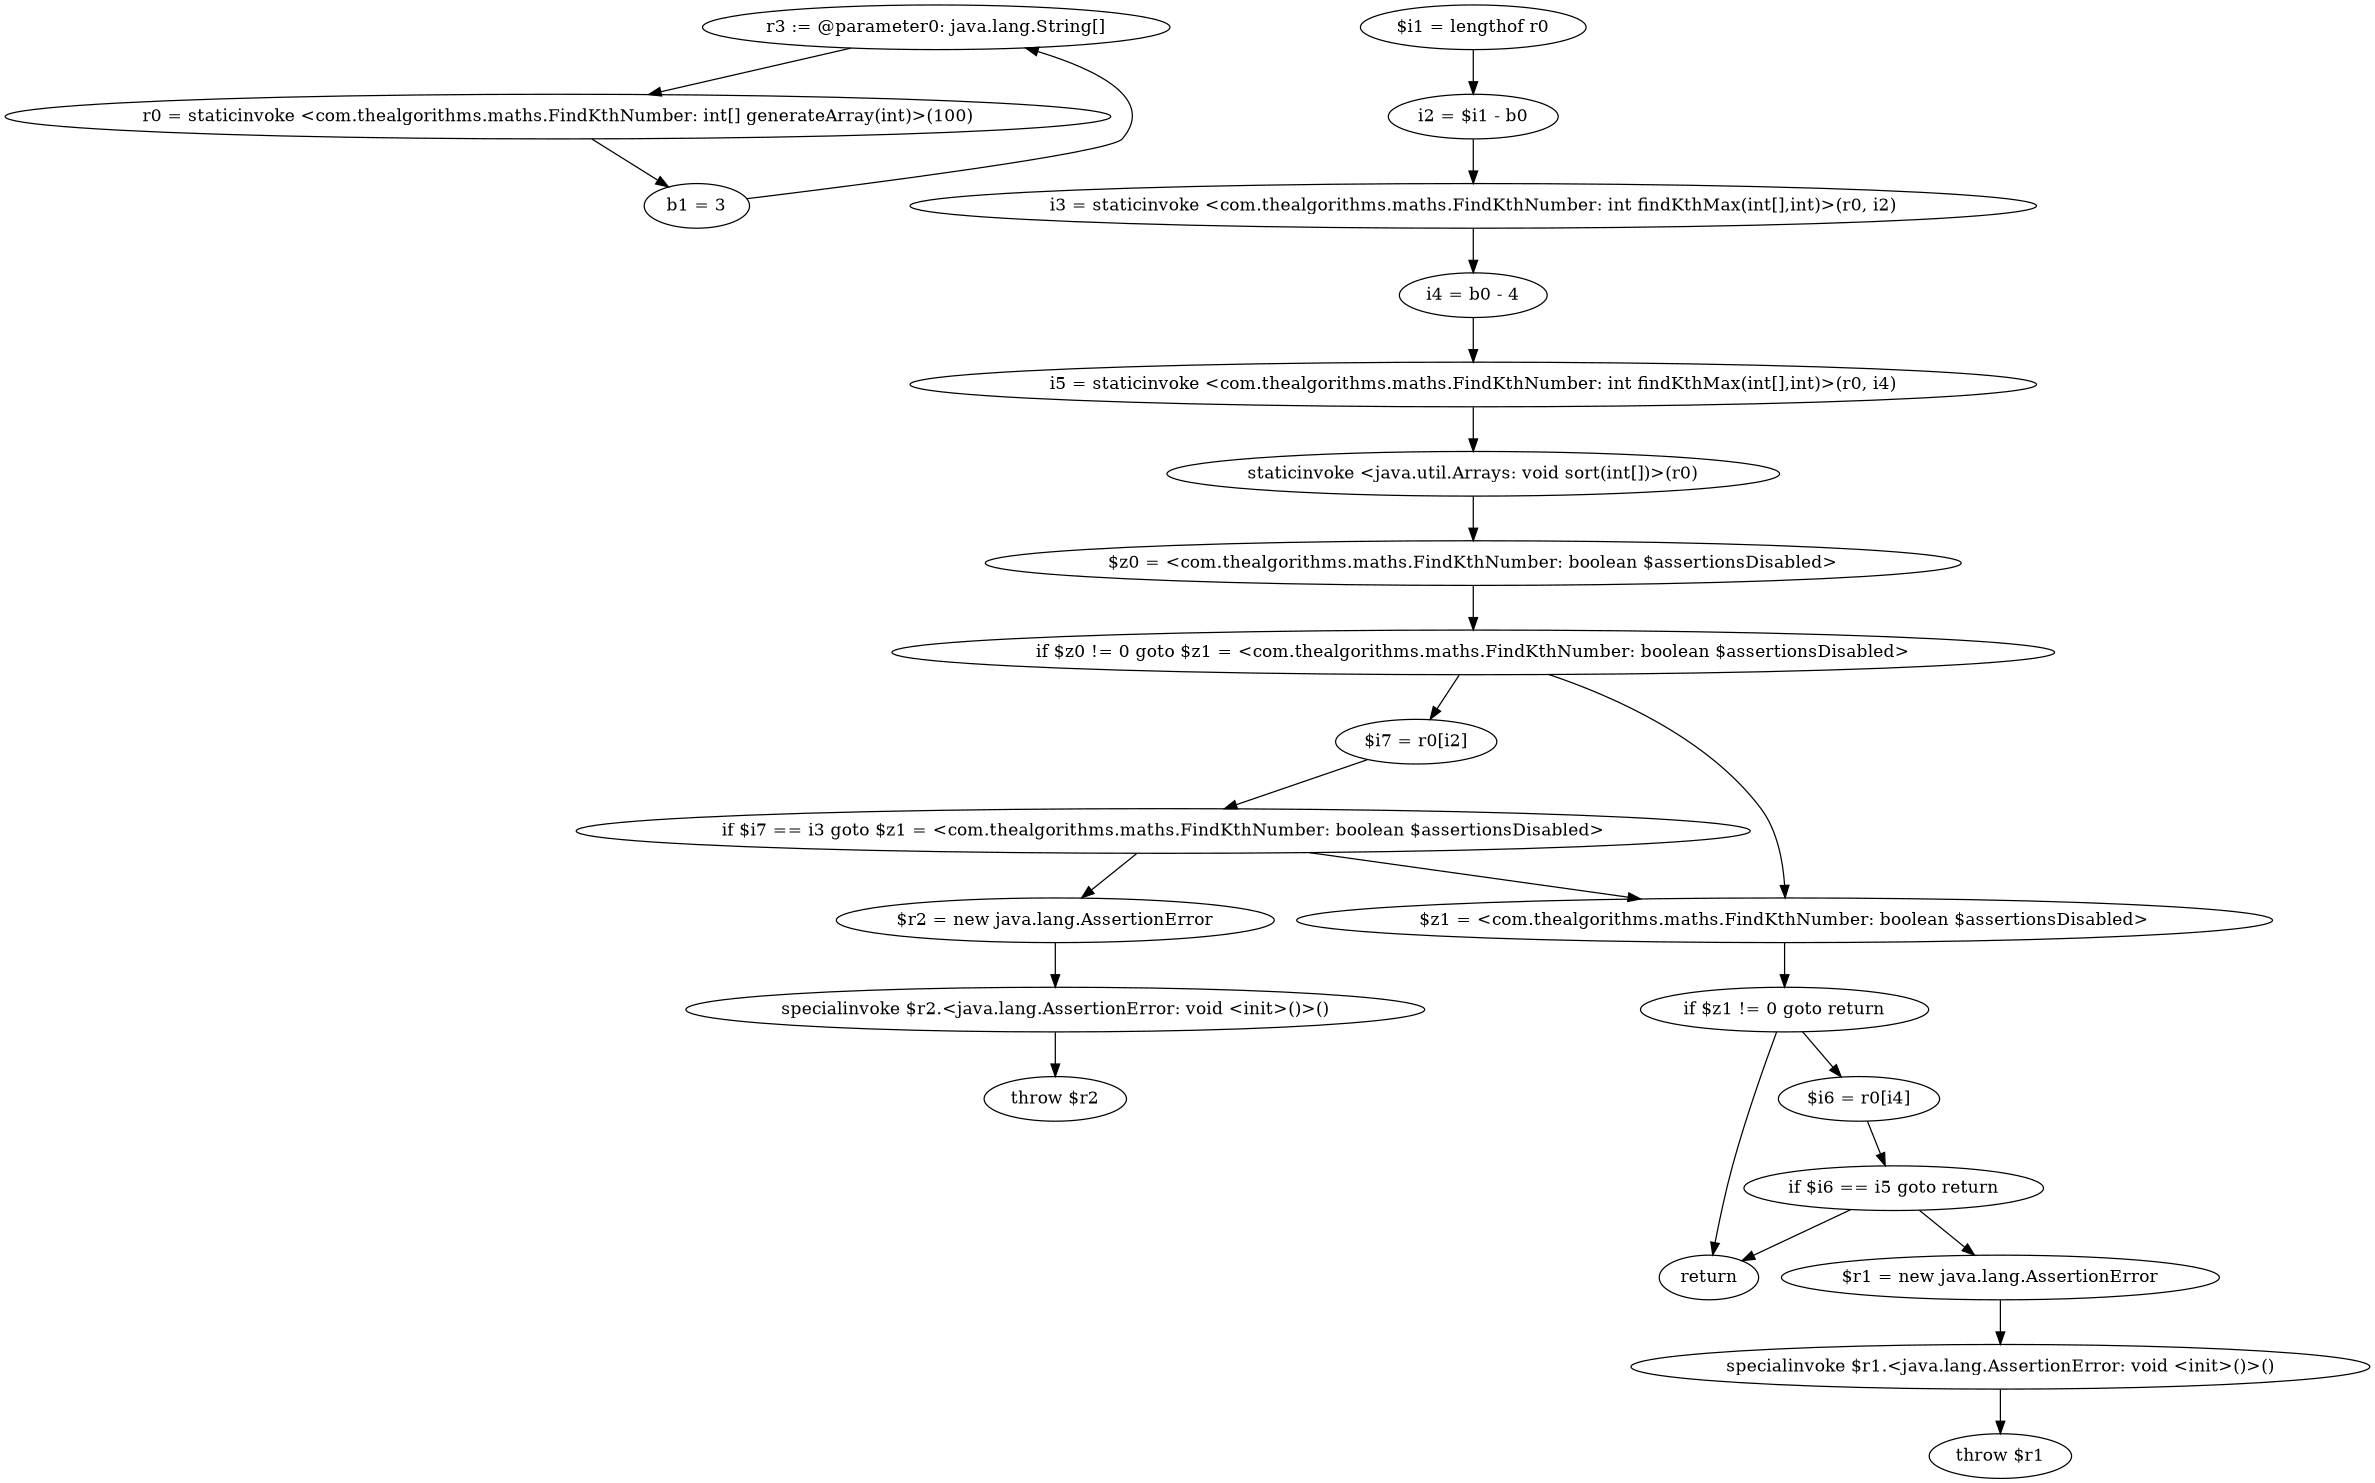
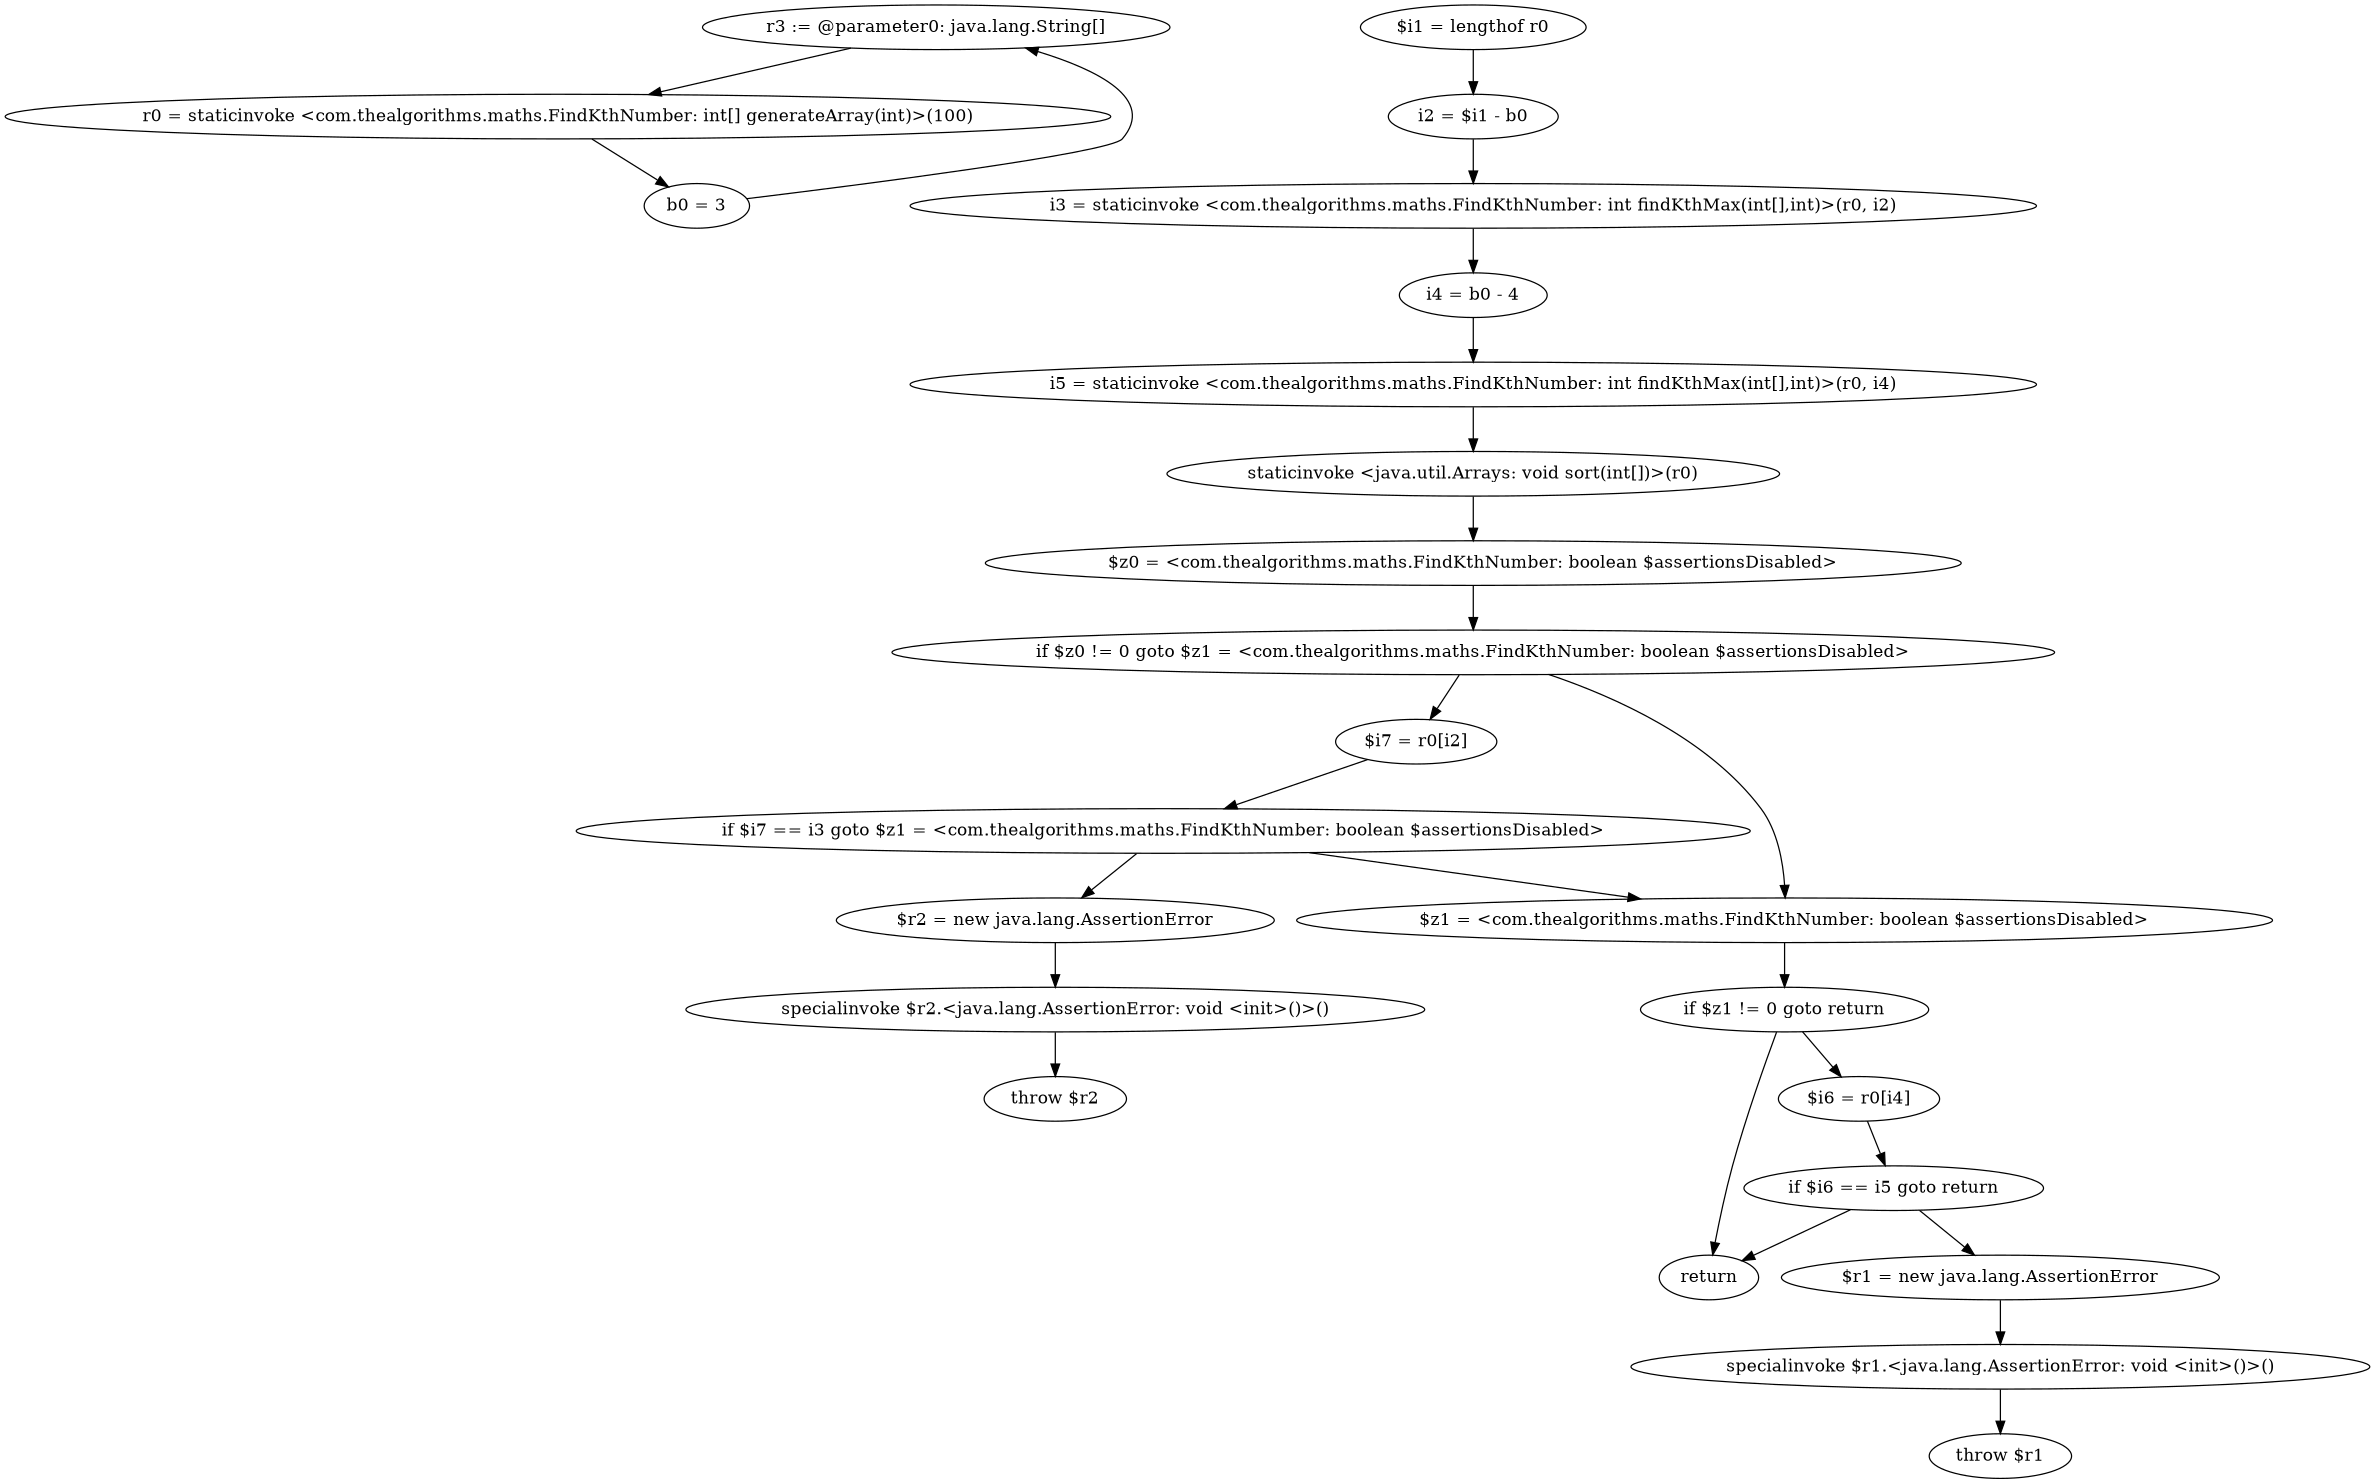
node "b1 = 3": label "b1 = 3" -> "b0 = 3"
